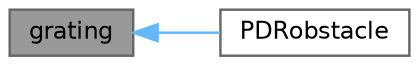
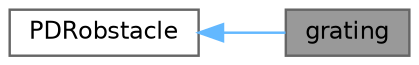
edge "PDRobstacle" -> "grating": reversed
